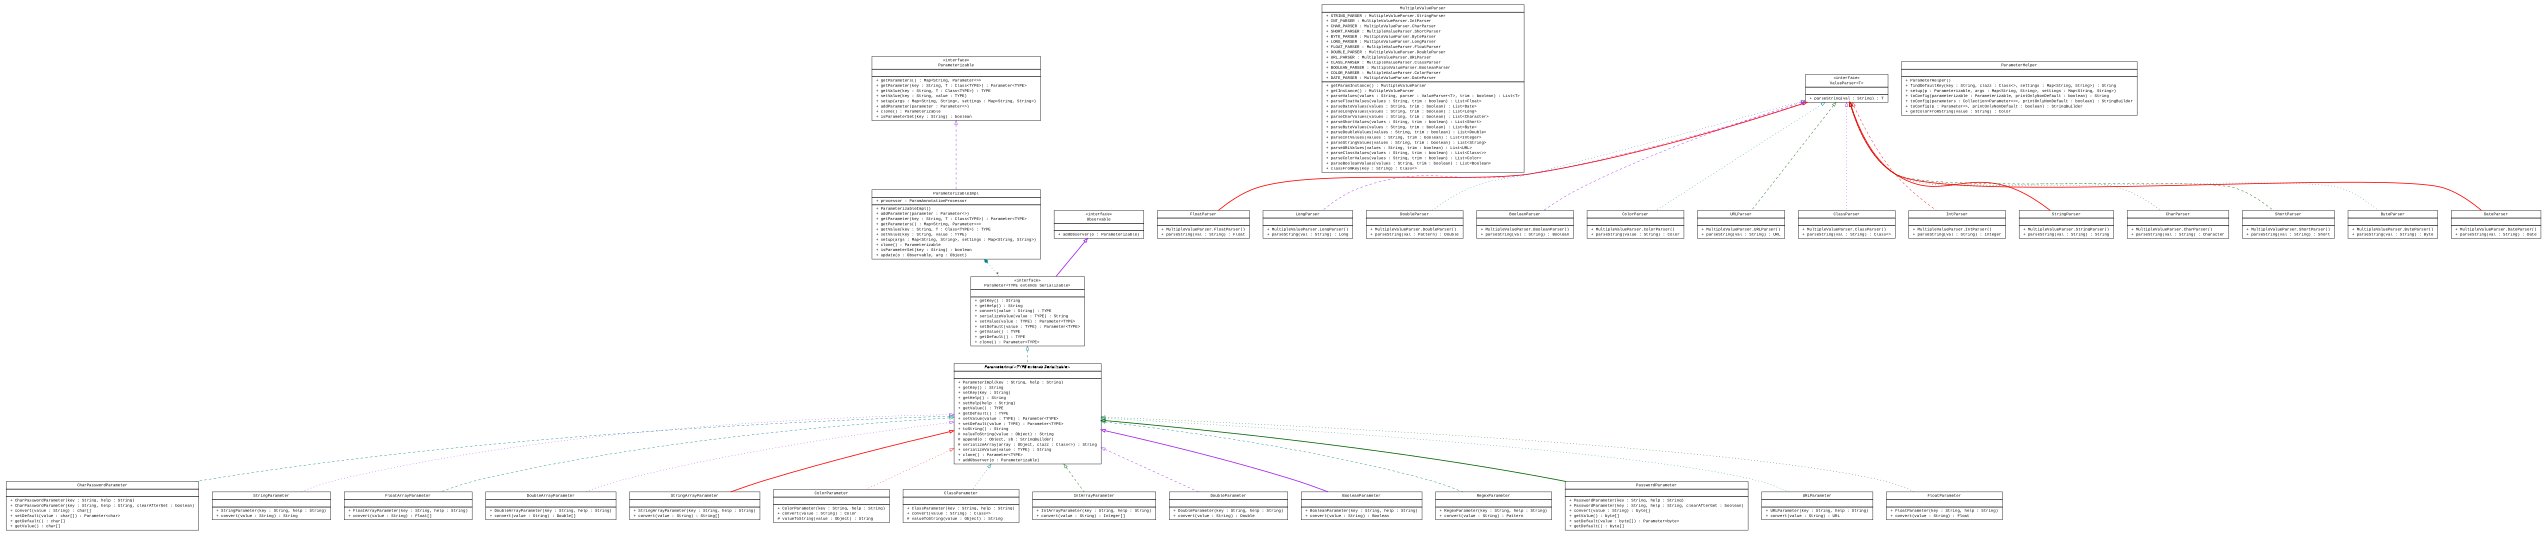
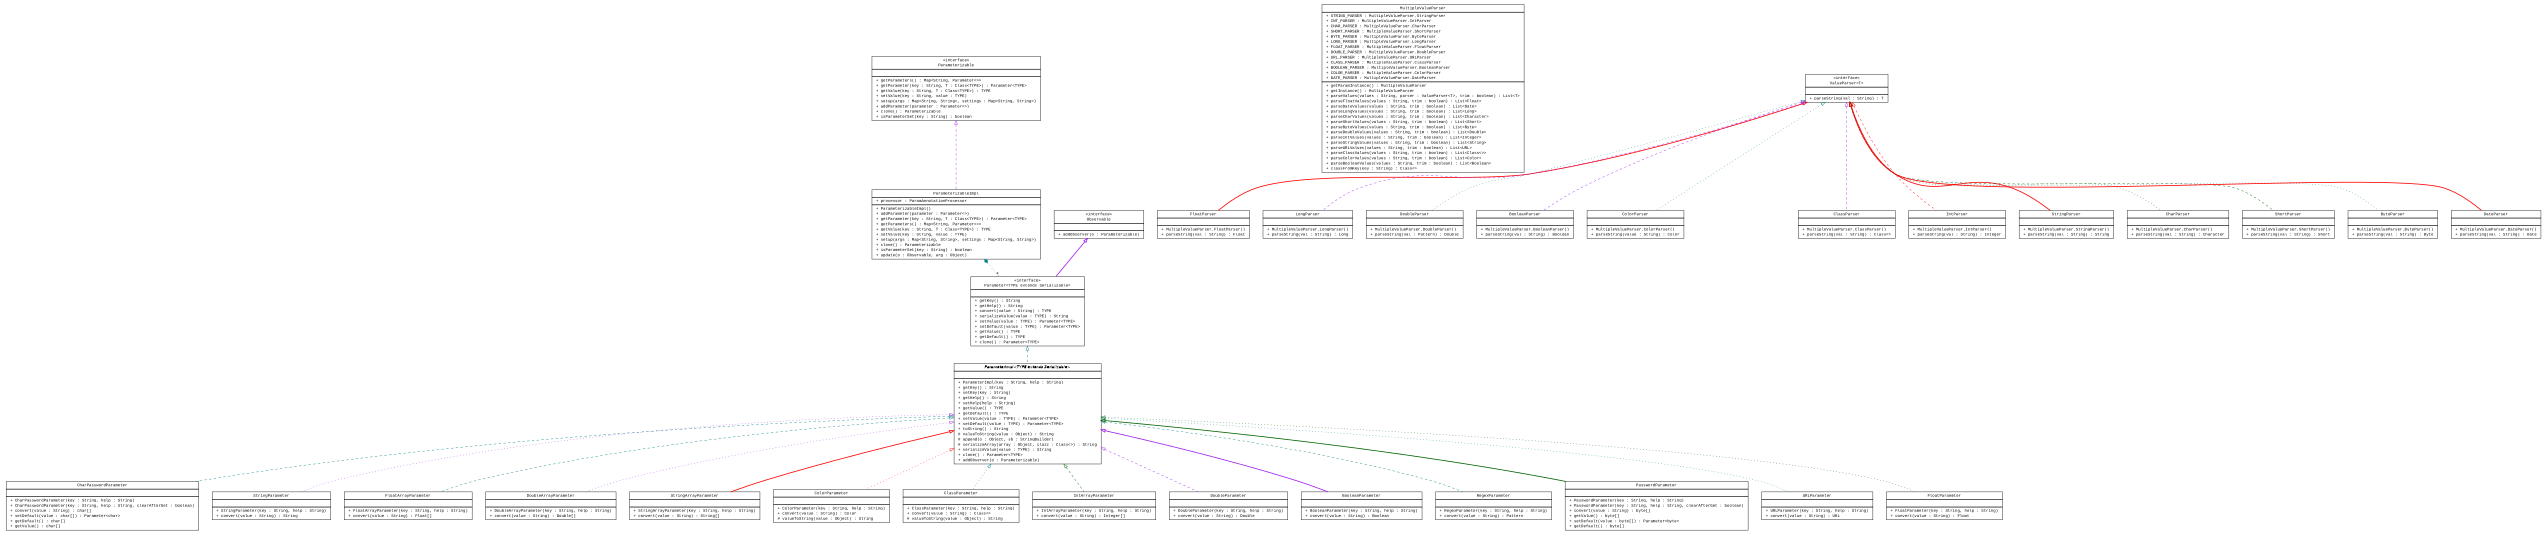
node "ParameterHelper": removed
edge "ClassParser" -> "ValueParser<T>": style dotted -> dashed
node "URLParser": removed
